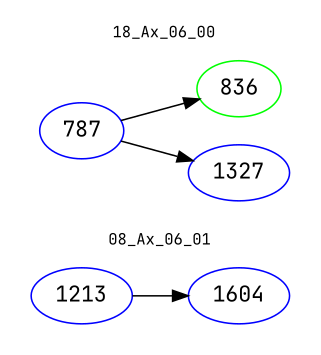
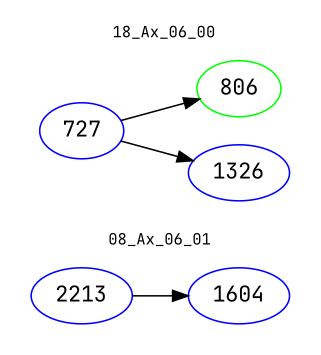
node "836": label "836" -> "806"
node "787": label "787" -> "727"
node "1327": label "1327" -> "1326"
node "1213": label "1213" -> "2213"
